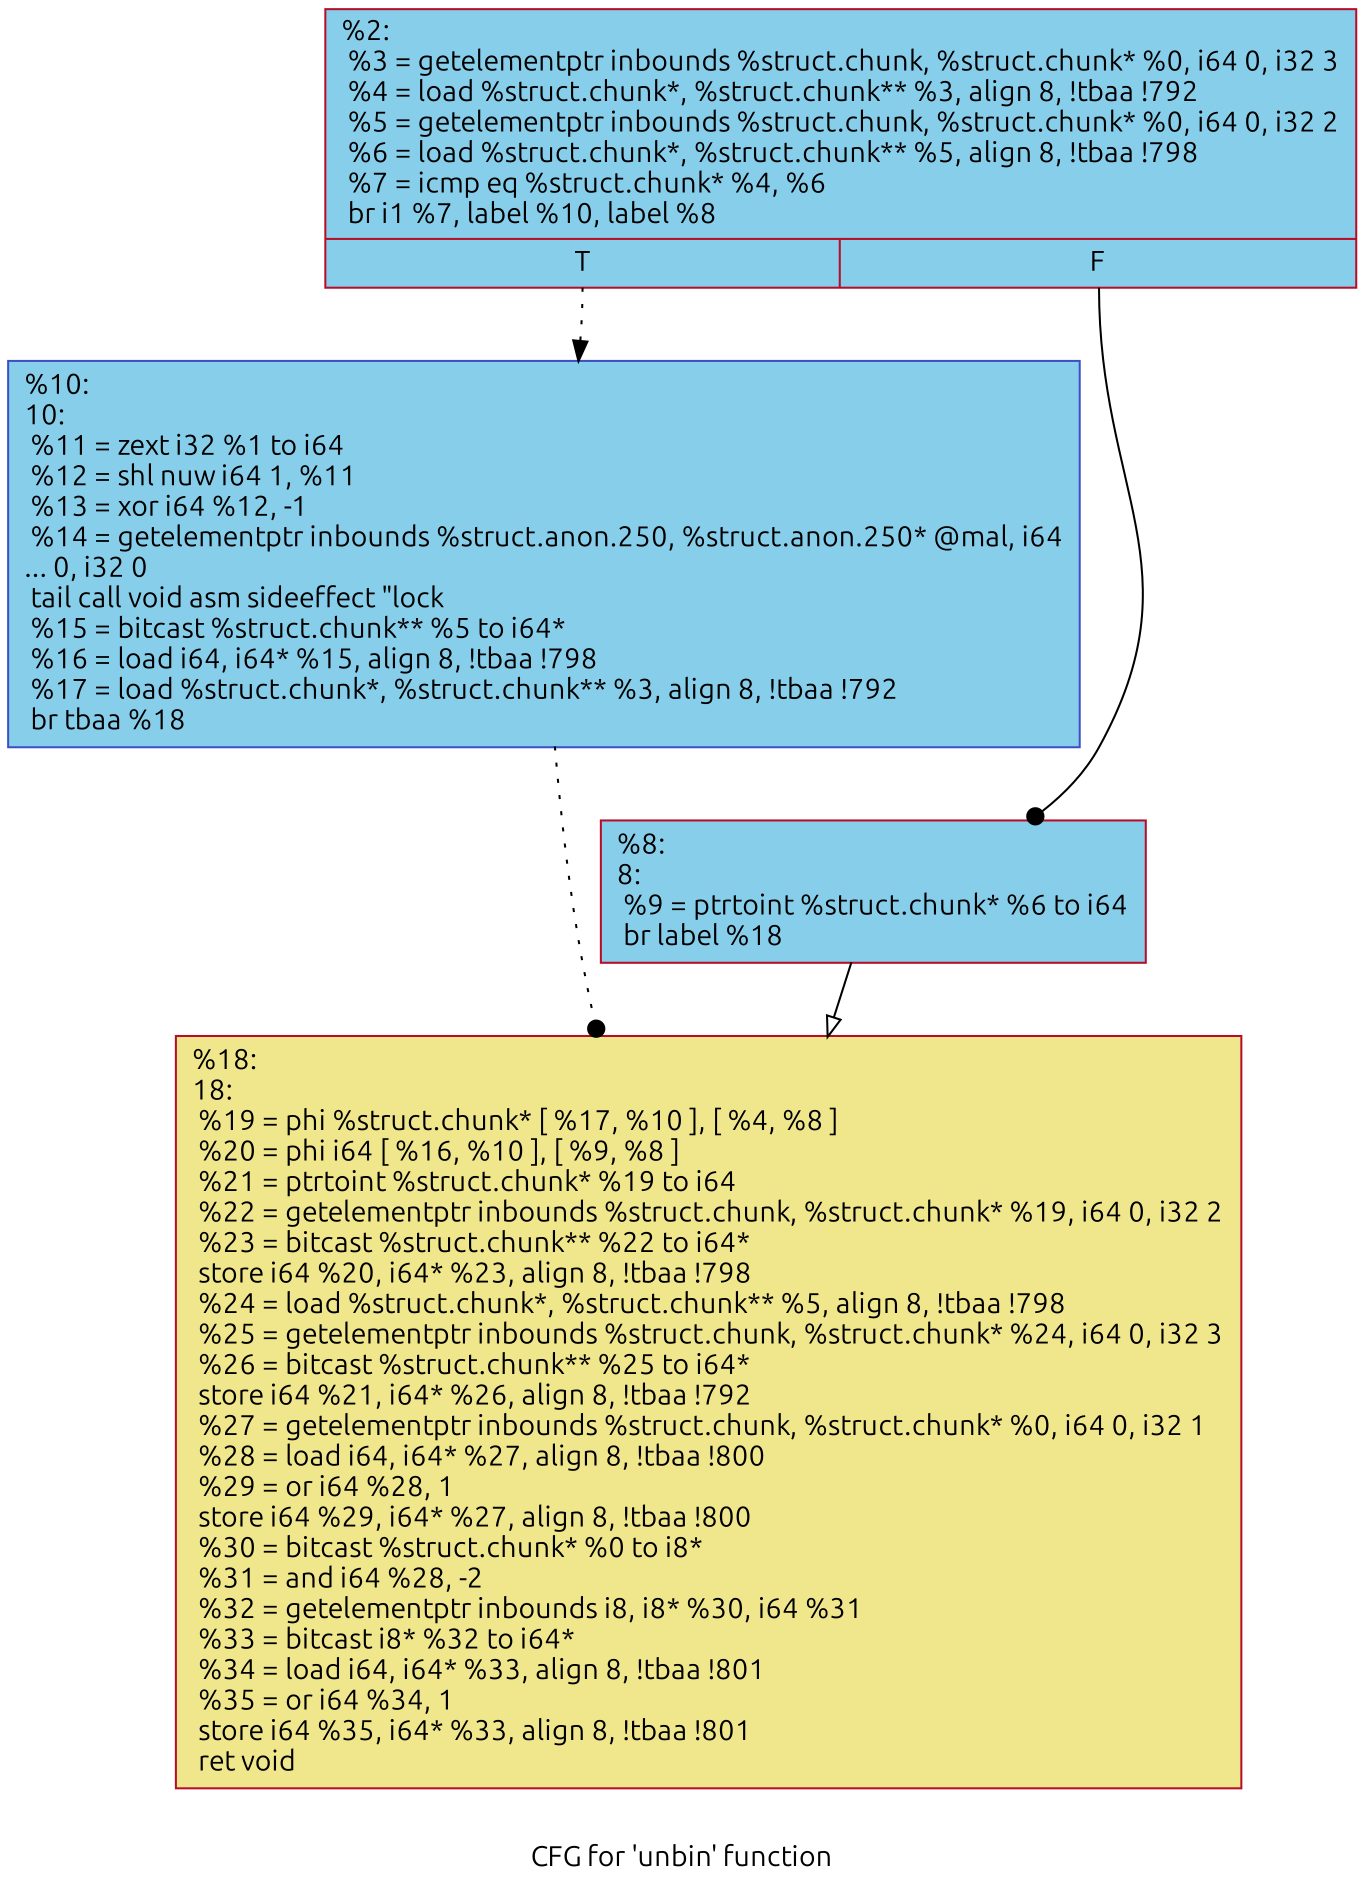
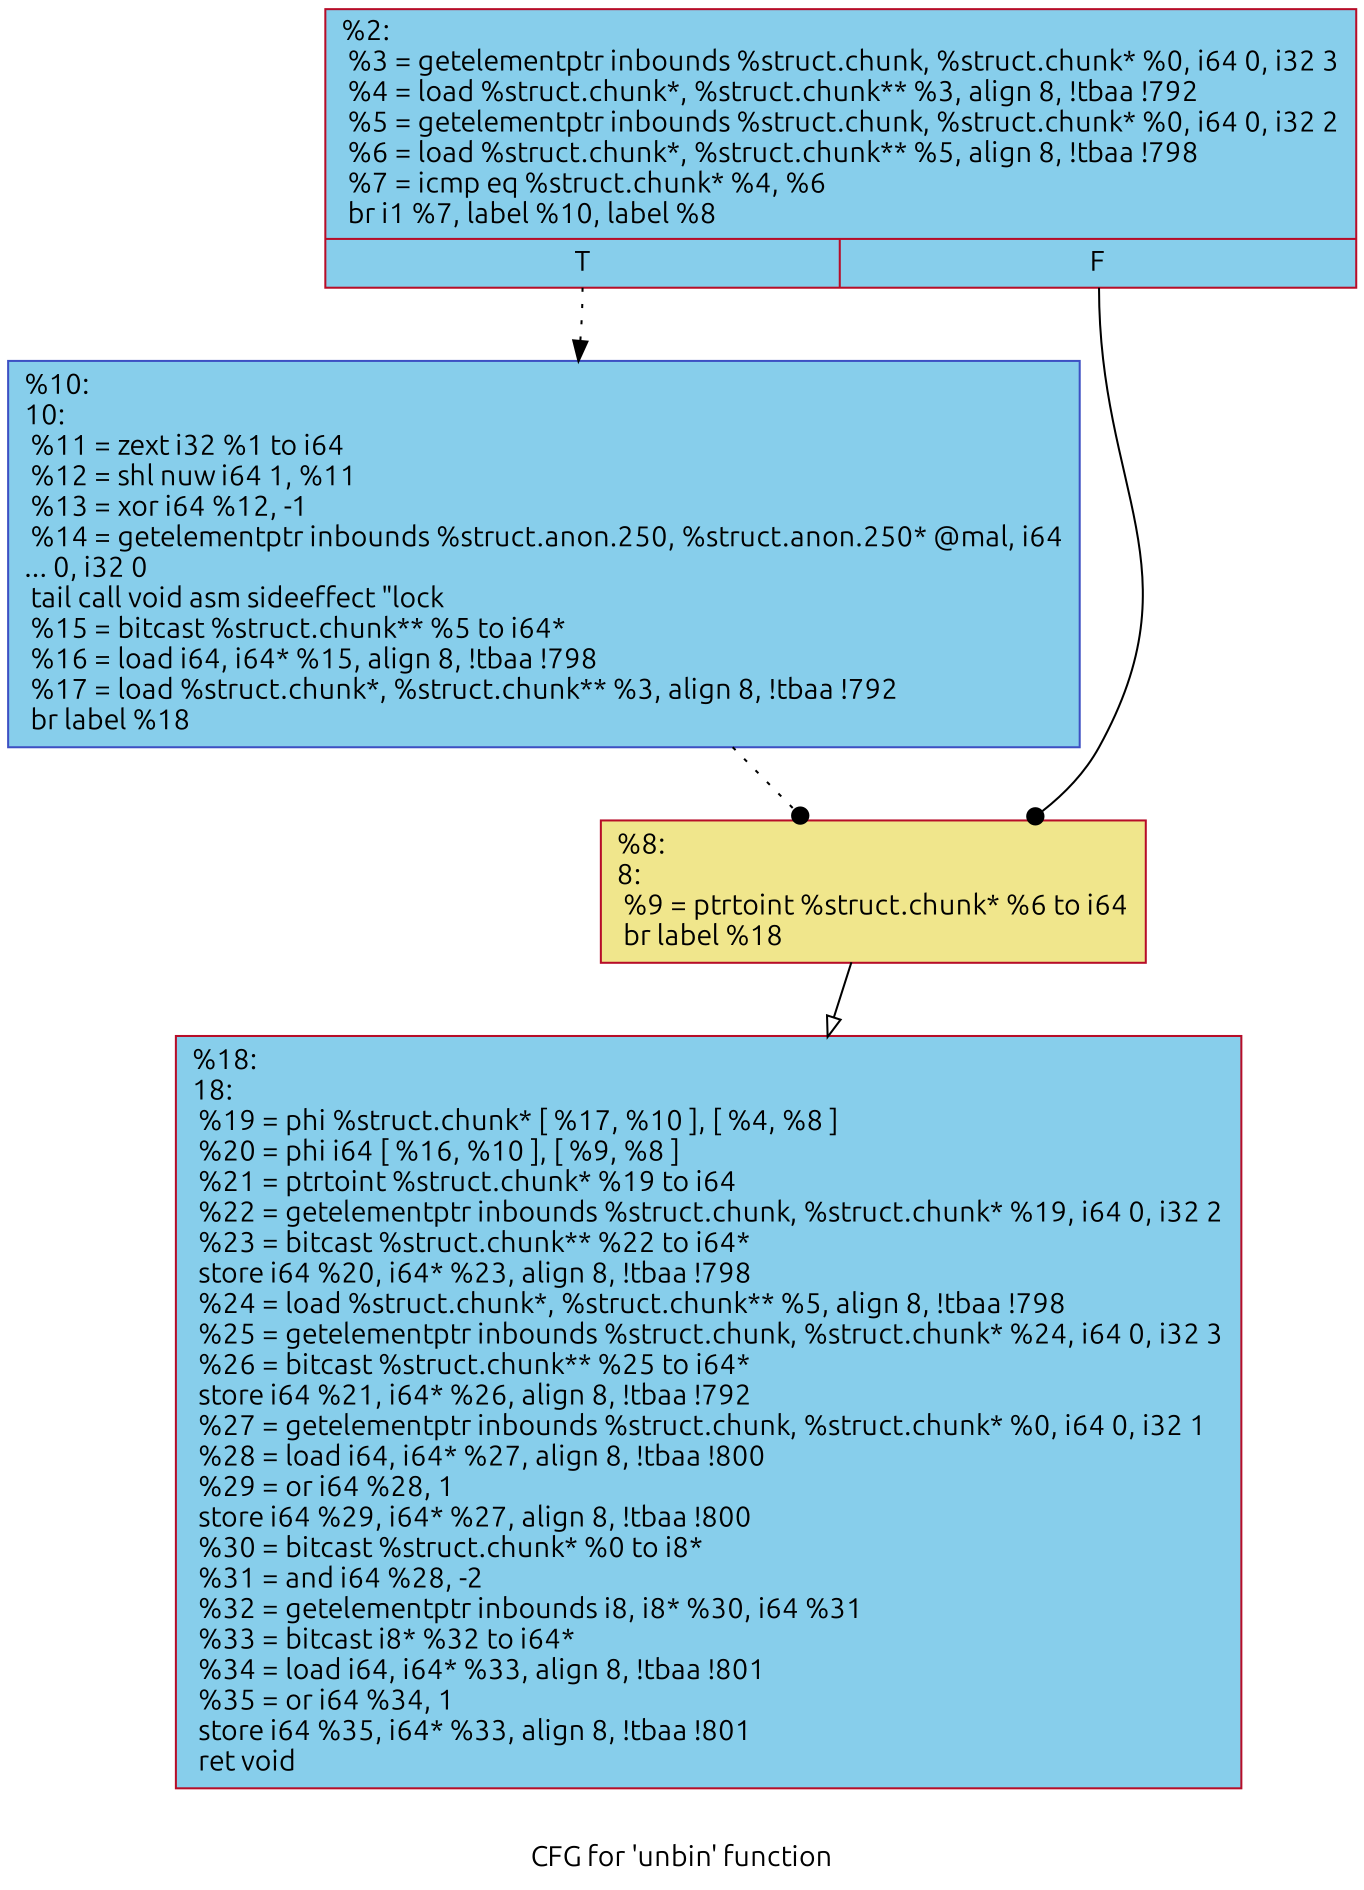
node "%10:": text "br tbaa %18" -> "br label %18"
edge "%10:" -> "%18:": now "%10:" -> "%8:"
node "%8:": fillcolor skyblue -> khaki
node "%18:": fillcolor khaki -> skyblue
